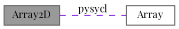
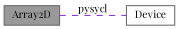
node "Array": label "Array" -> "Device"
